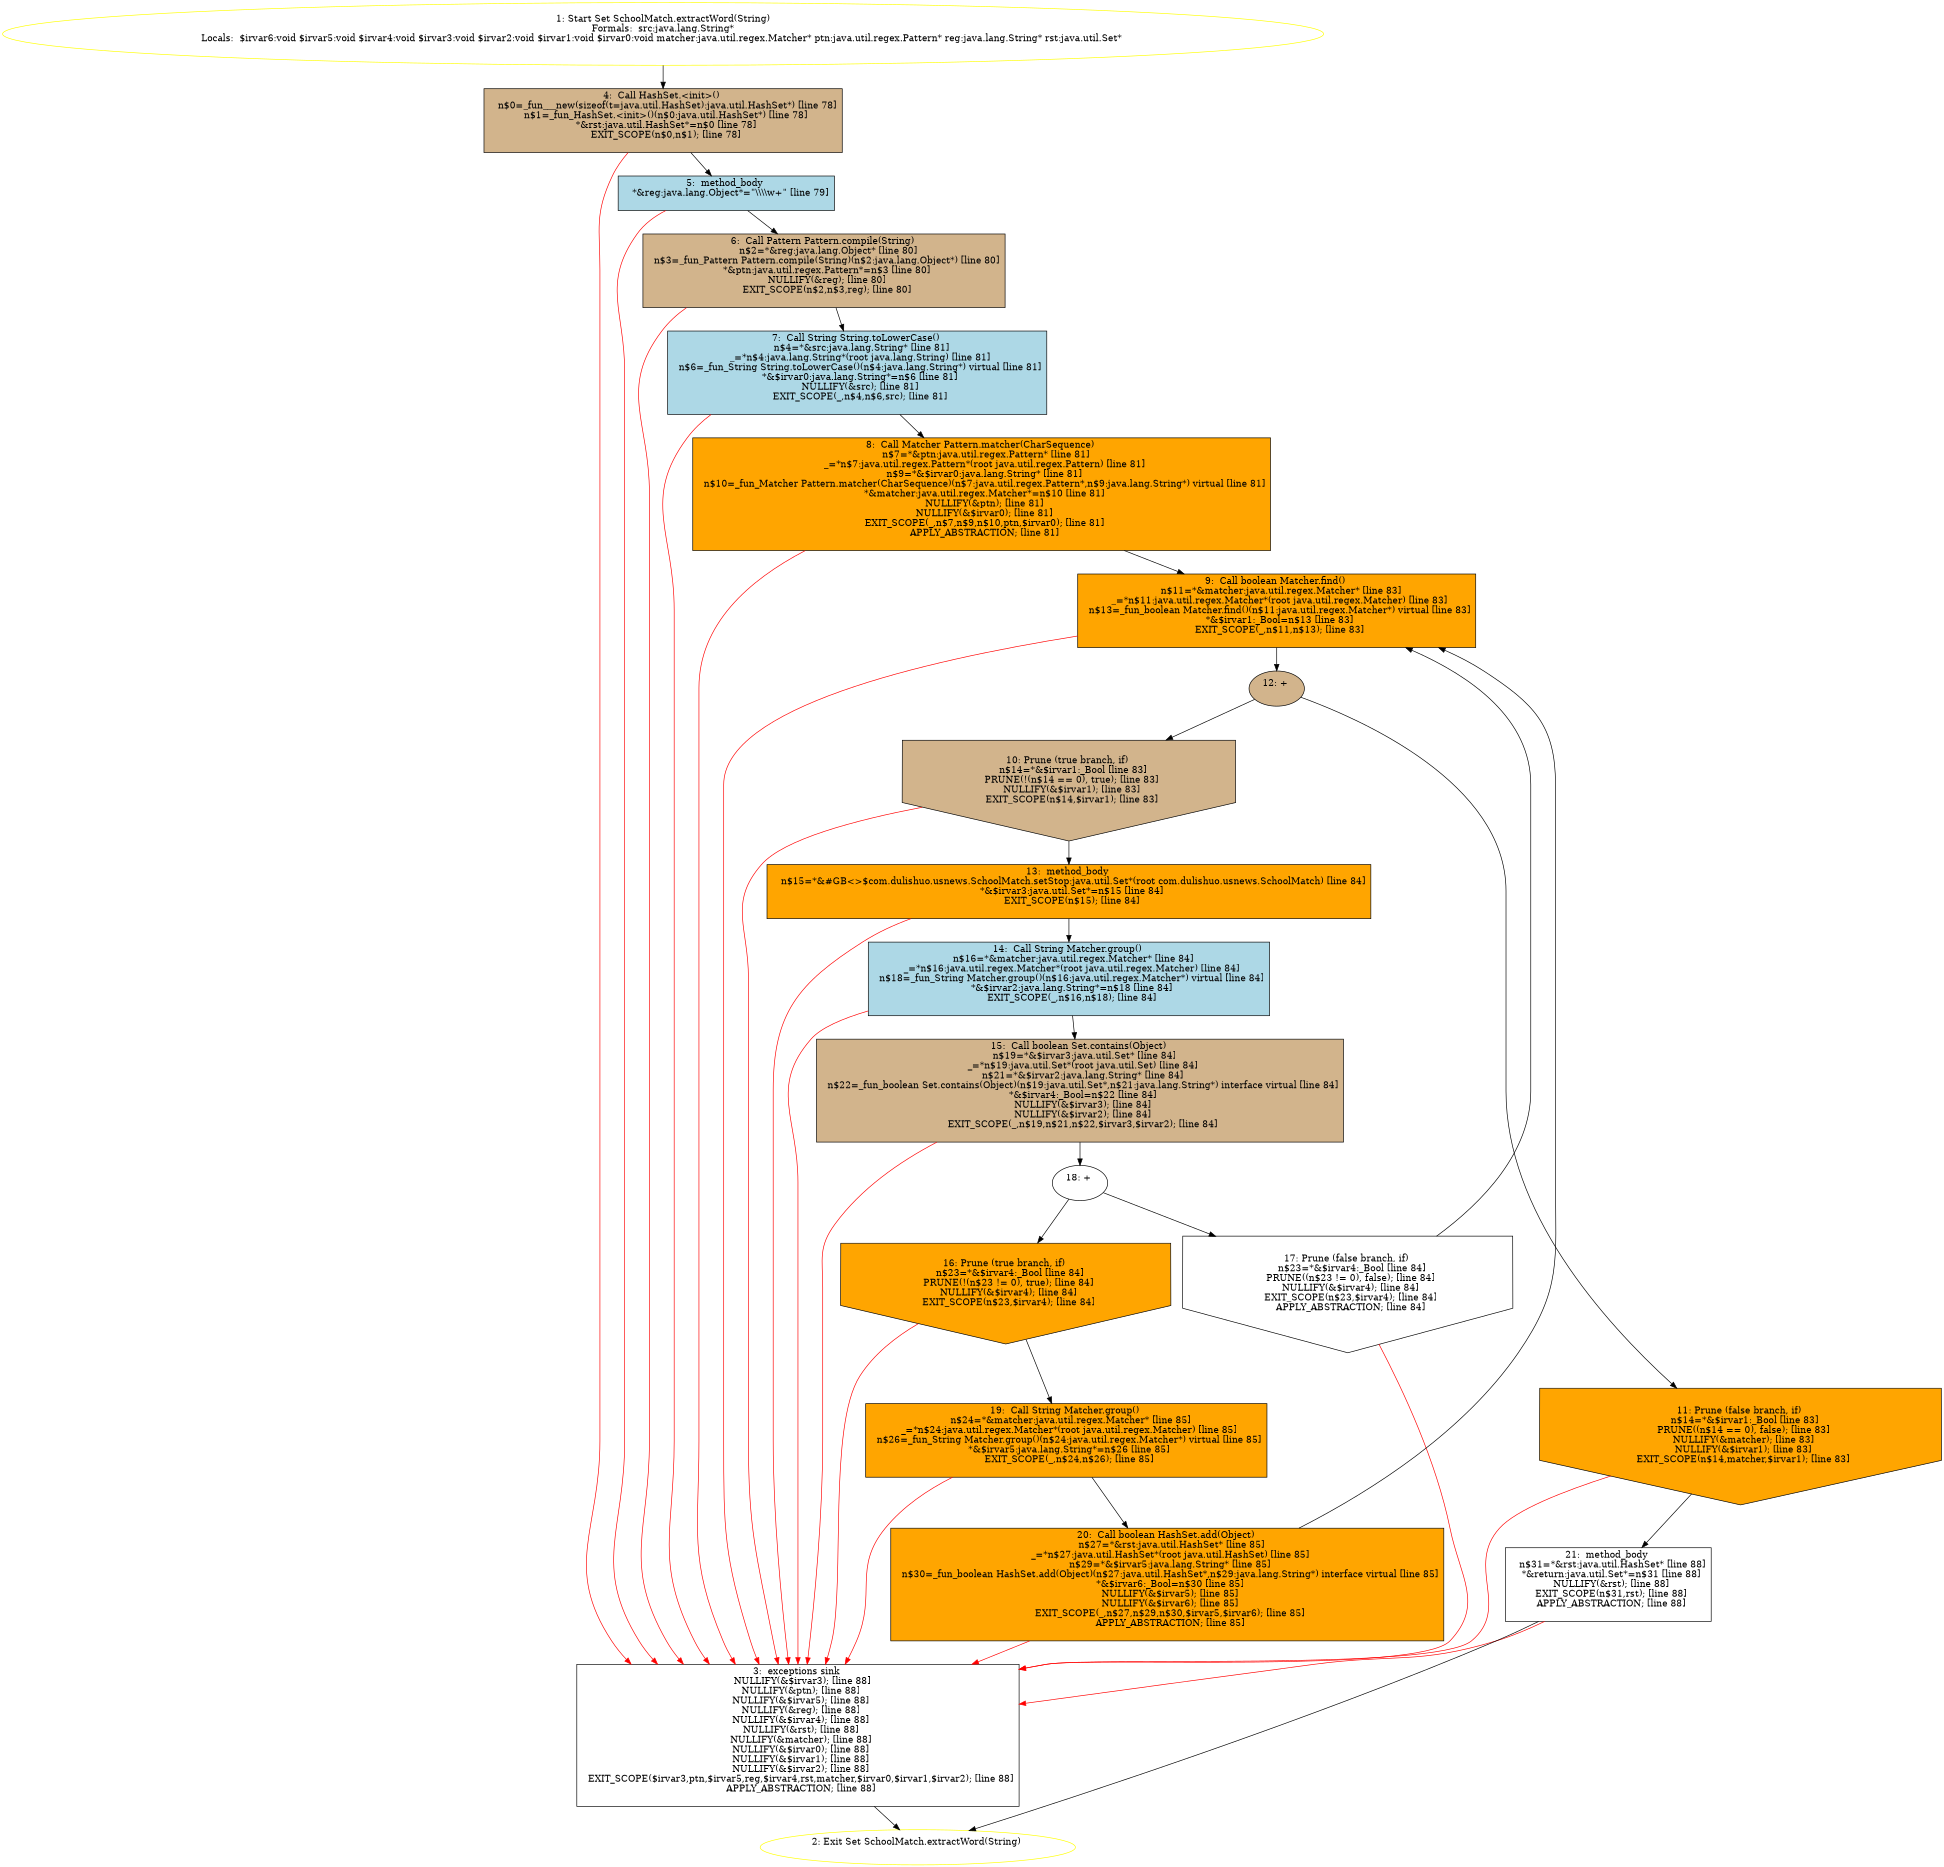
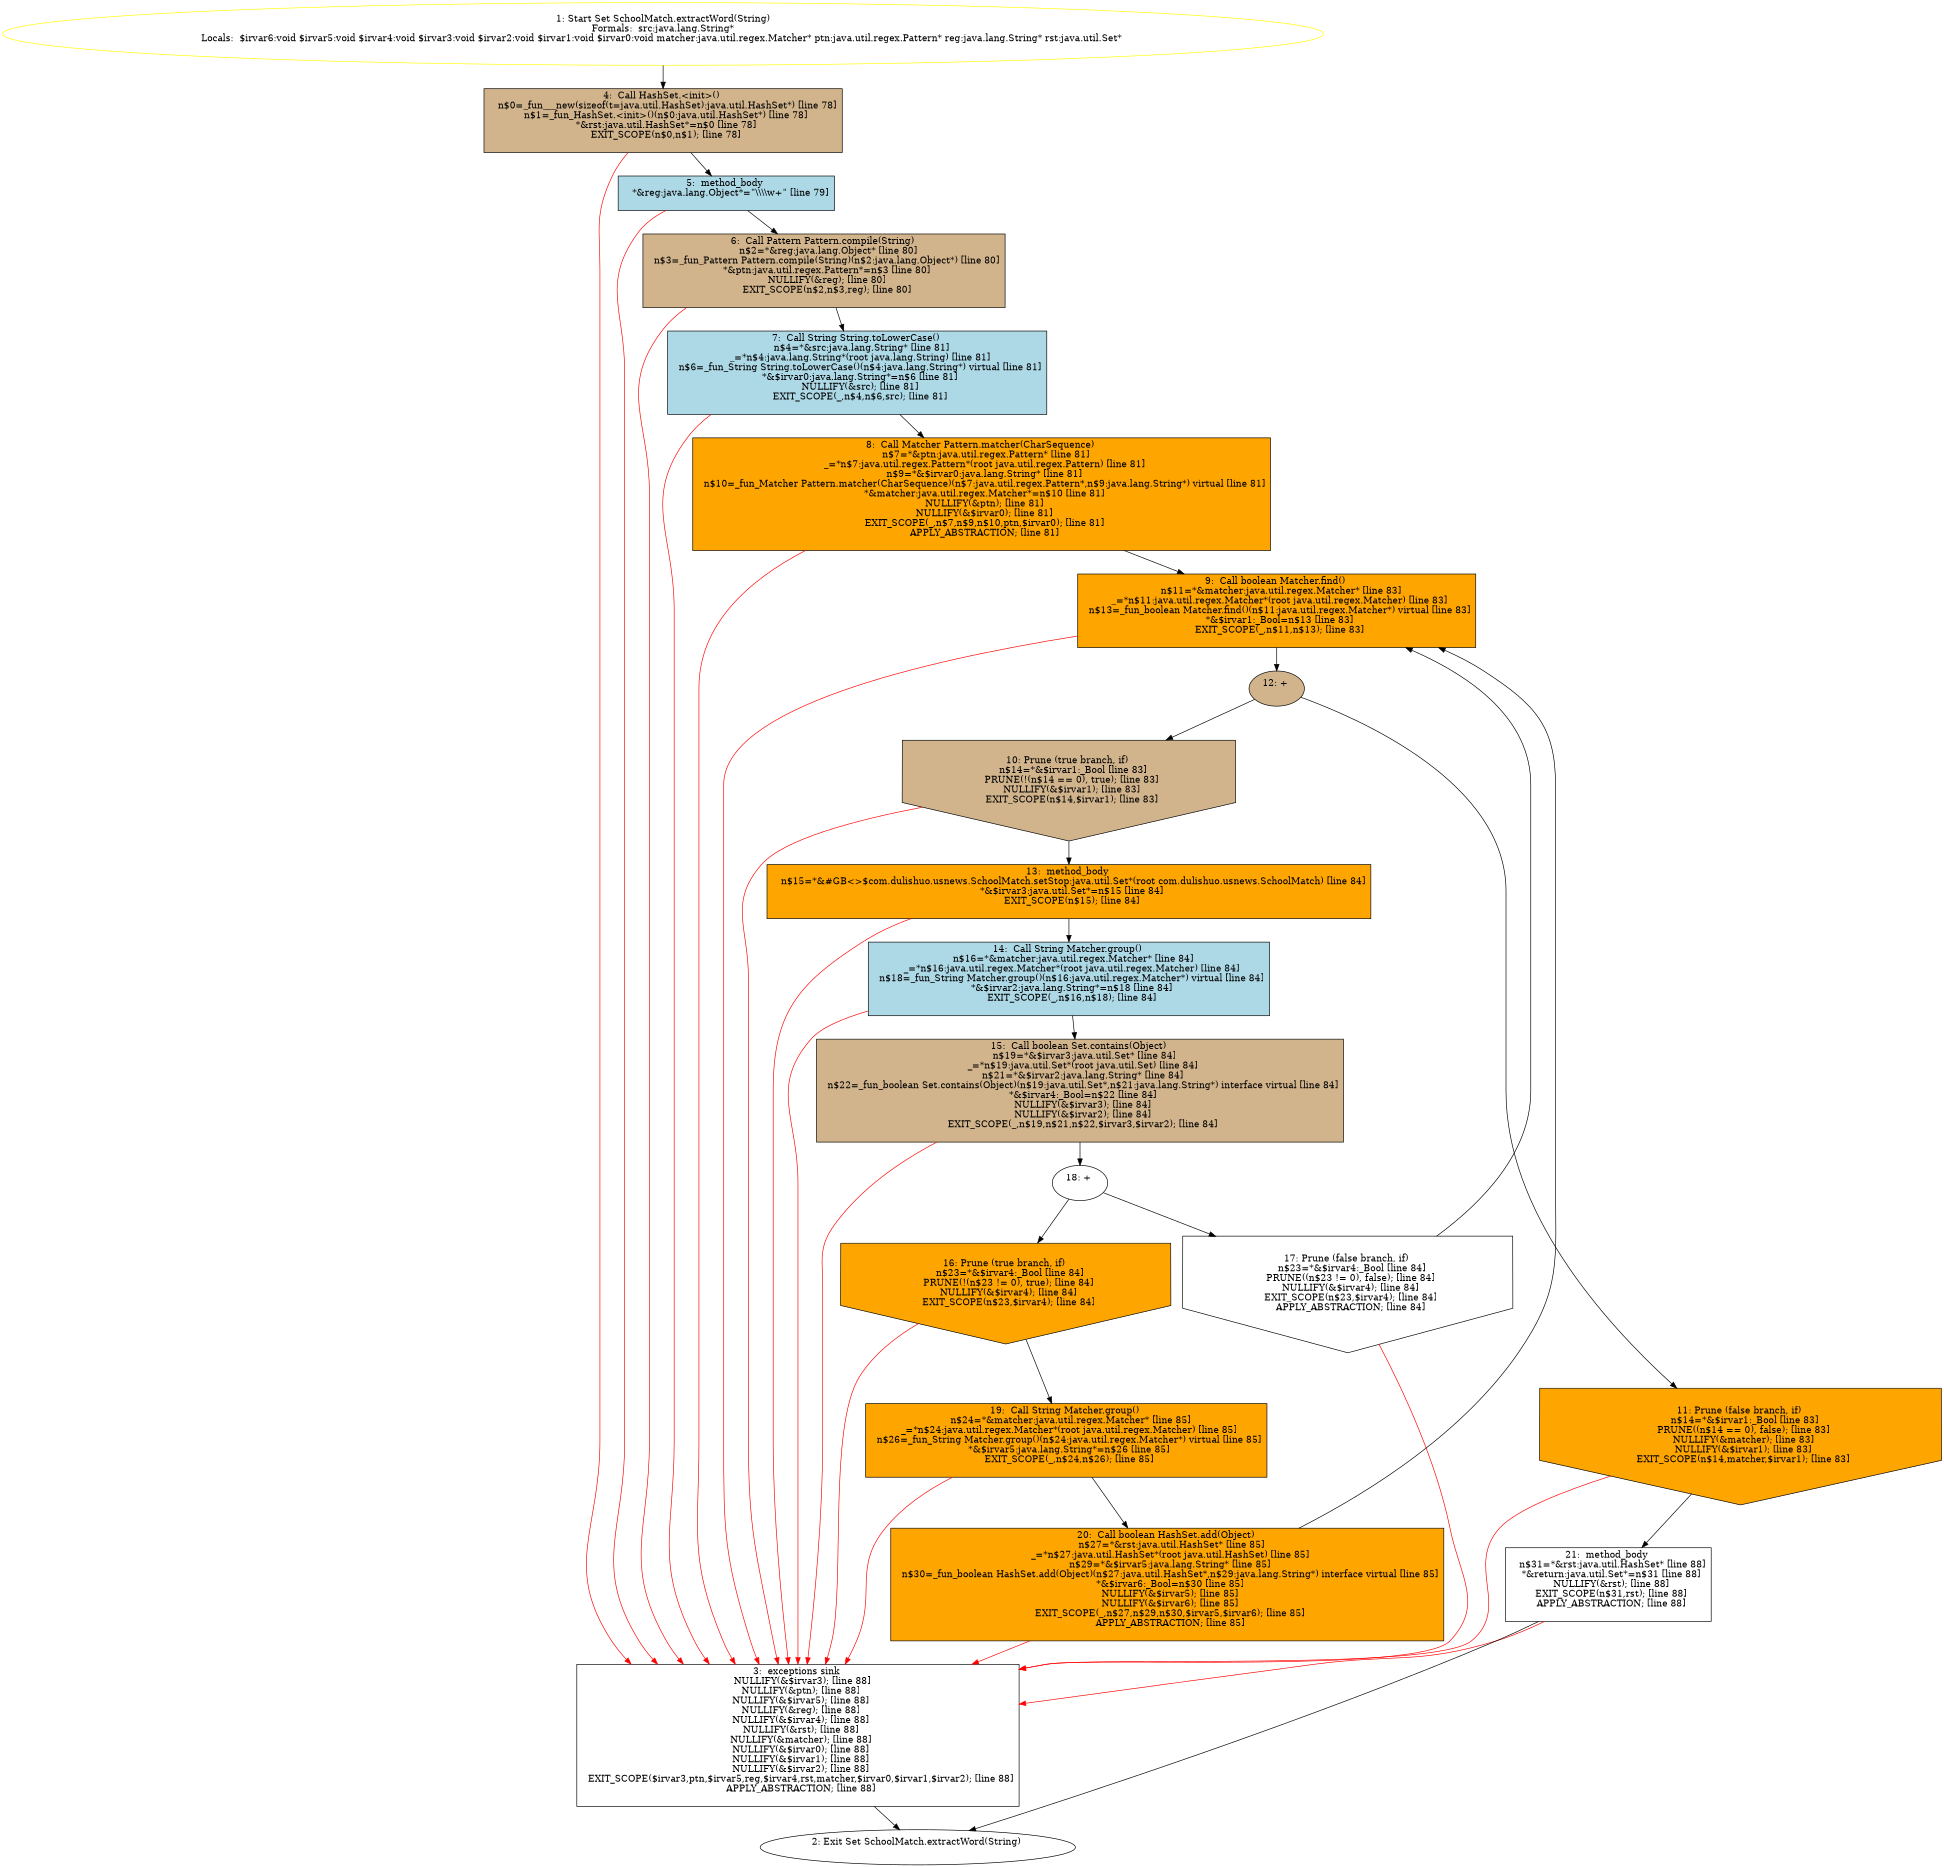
node "2: Exit Set SchoolMatch.extractWord(String)": color yellow -> black
